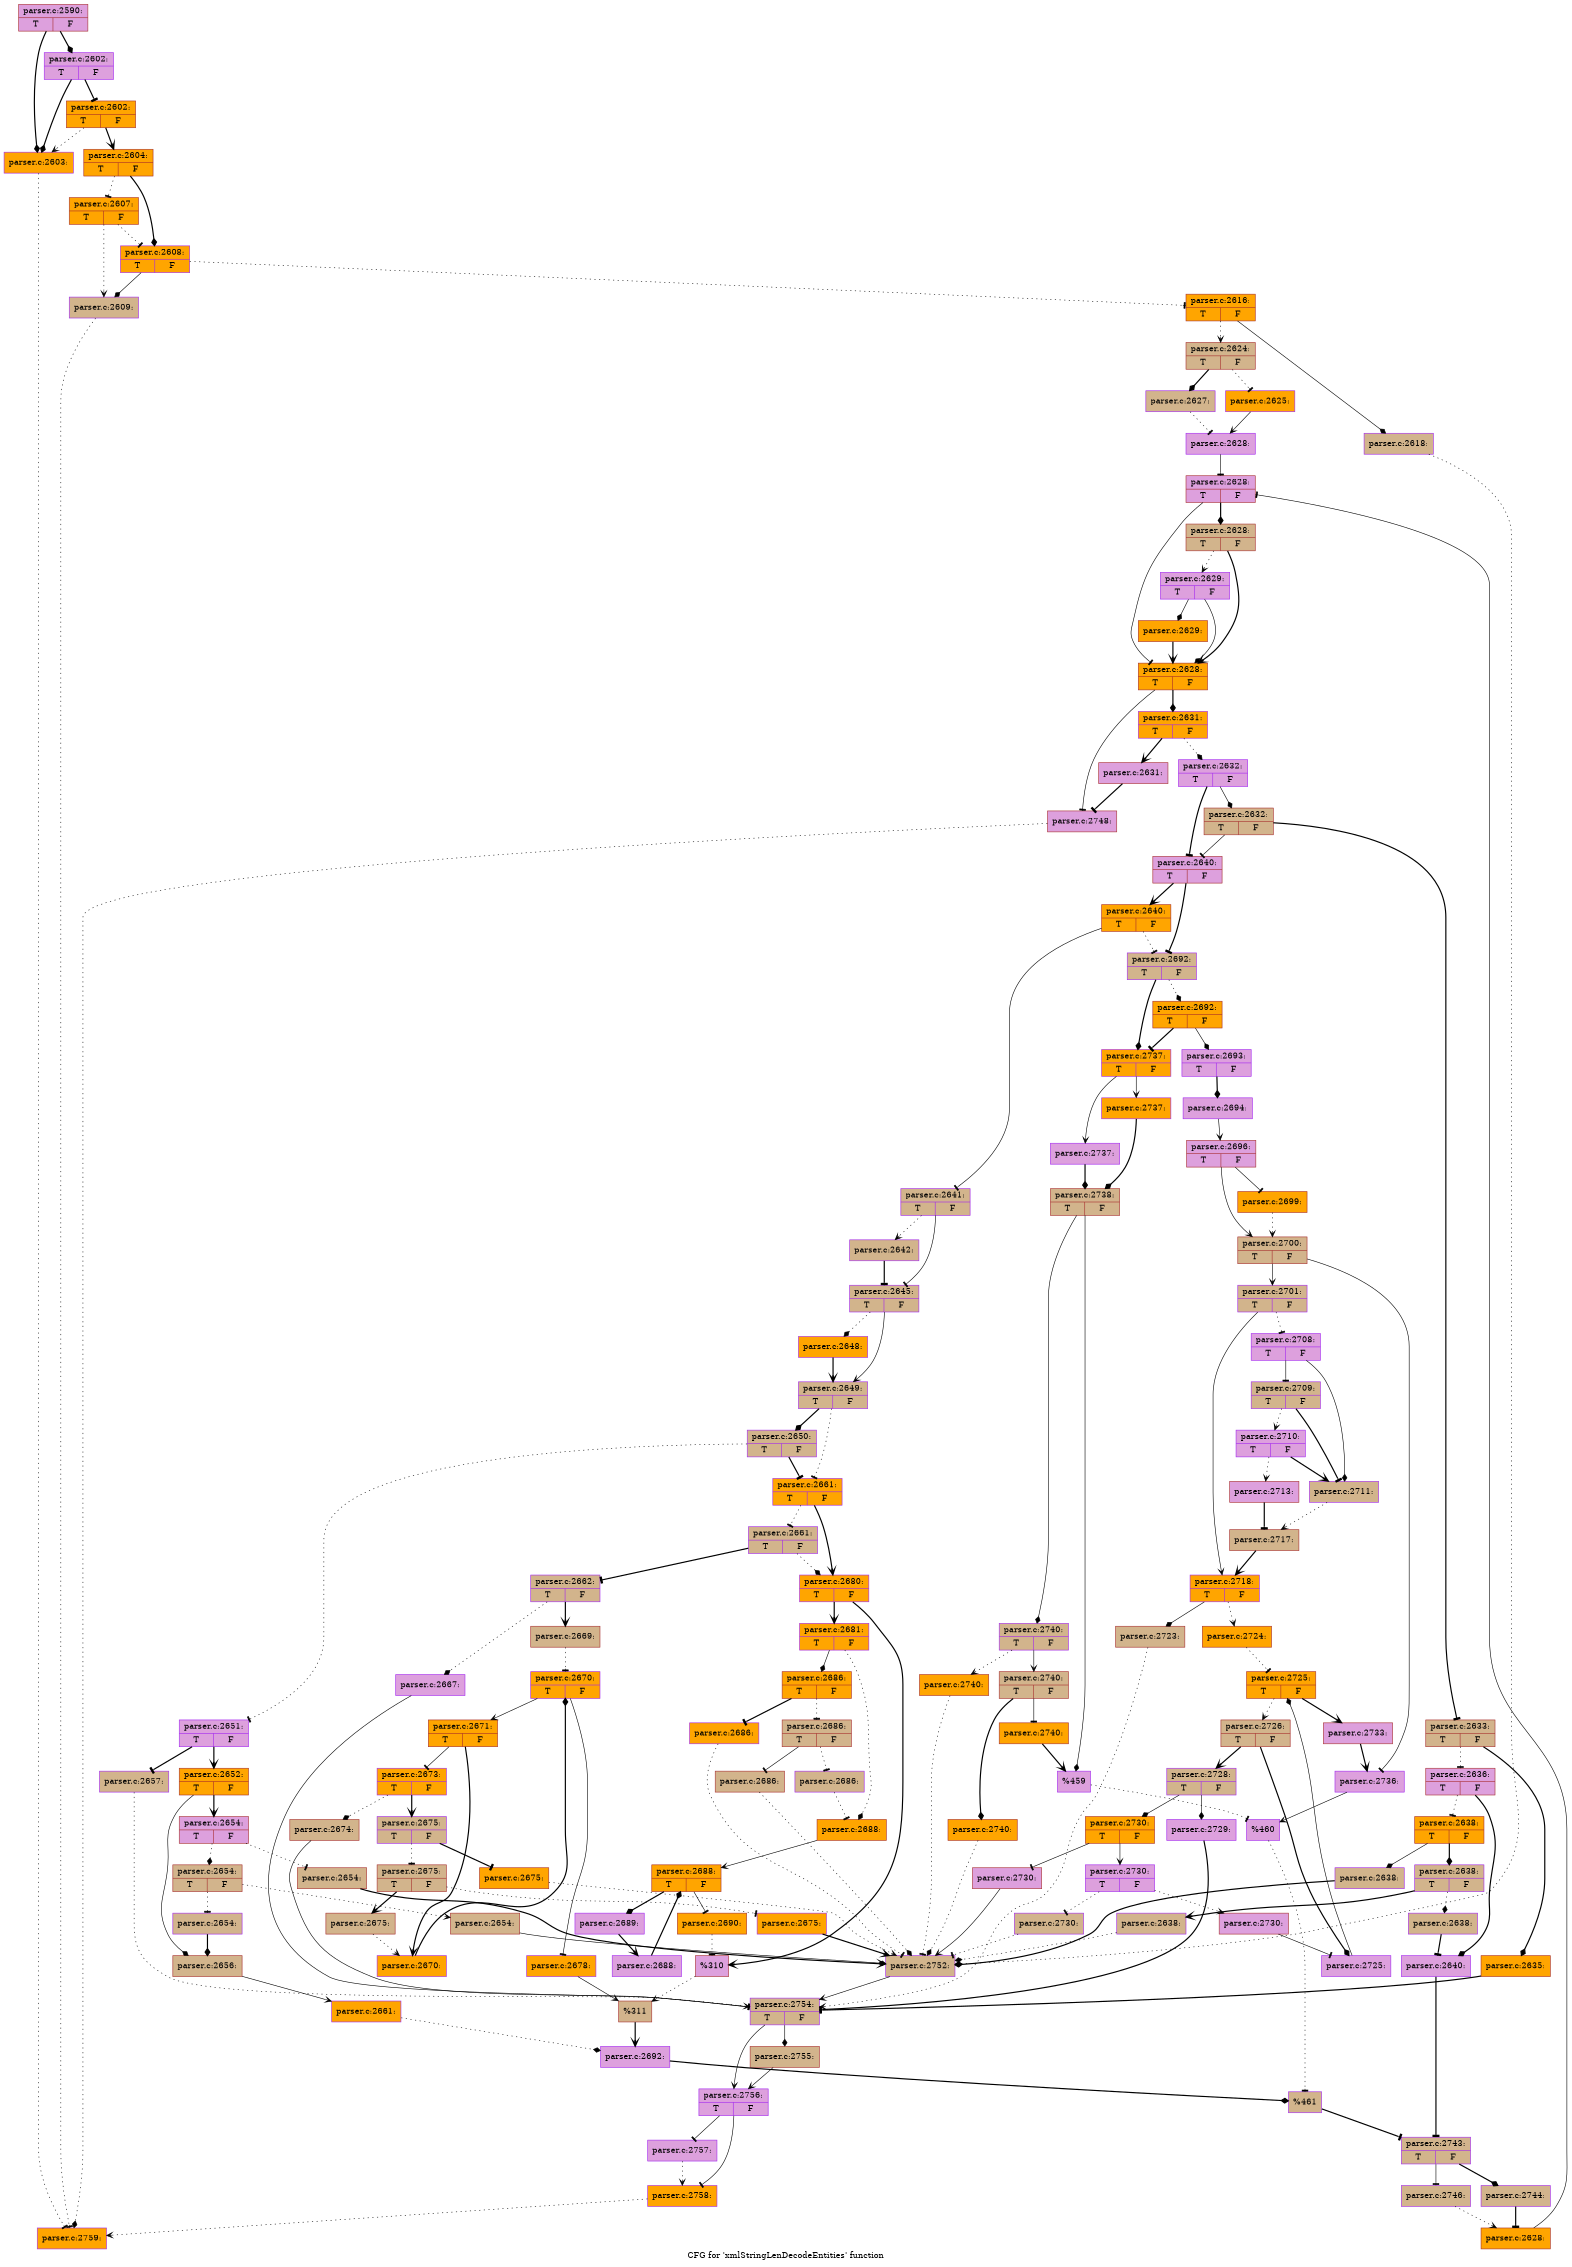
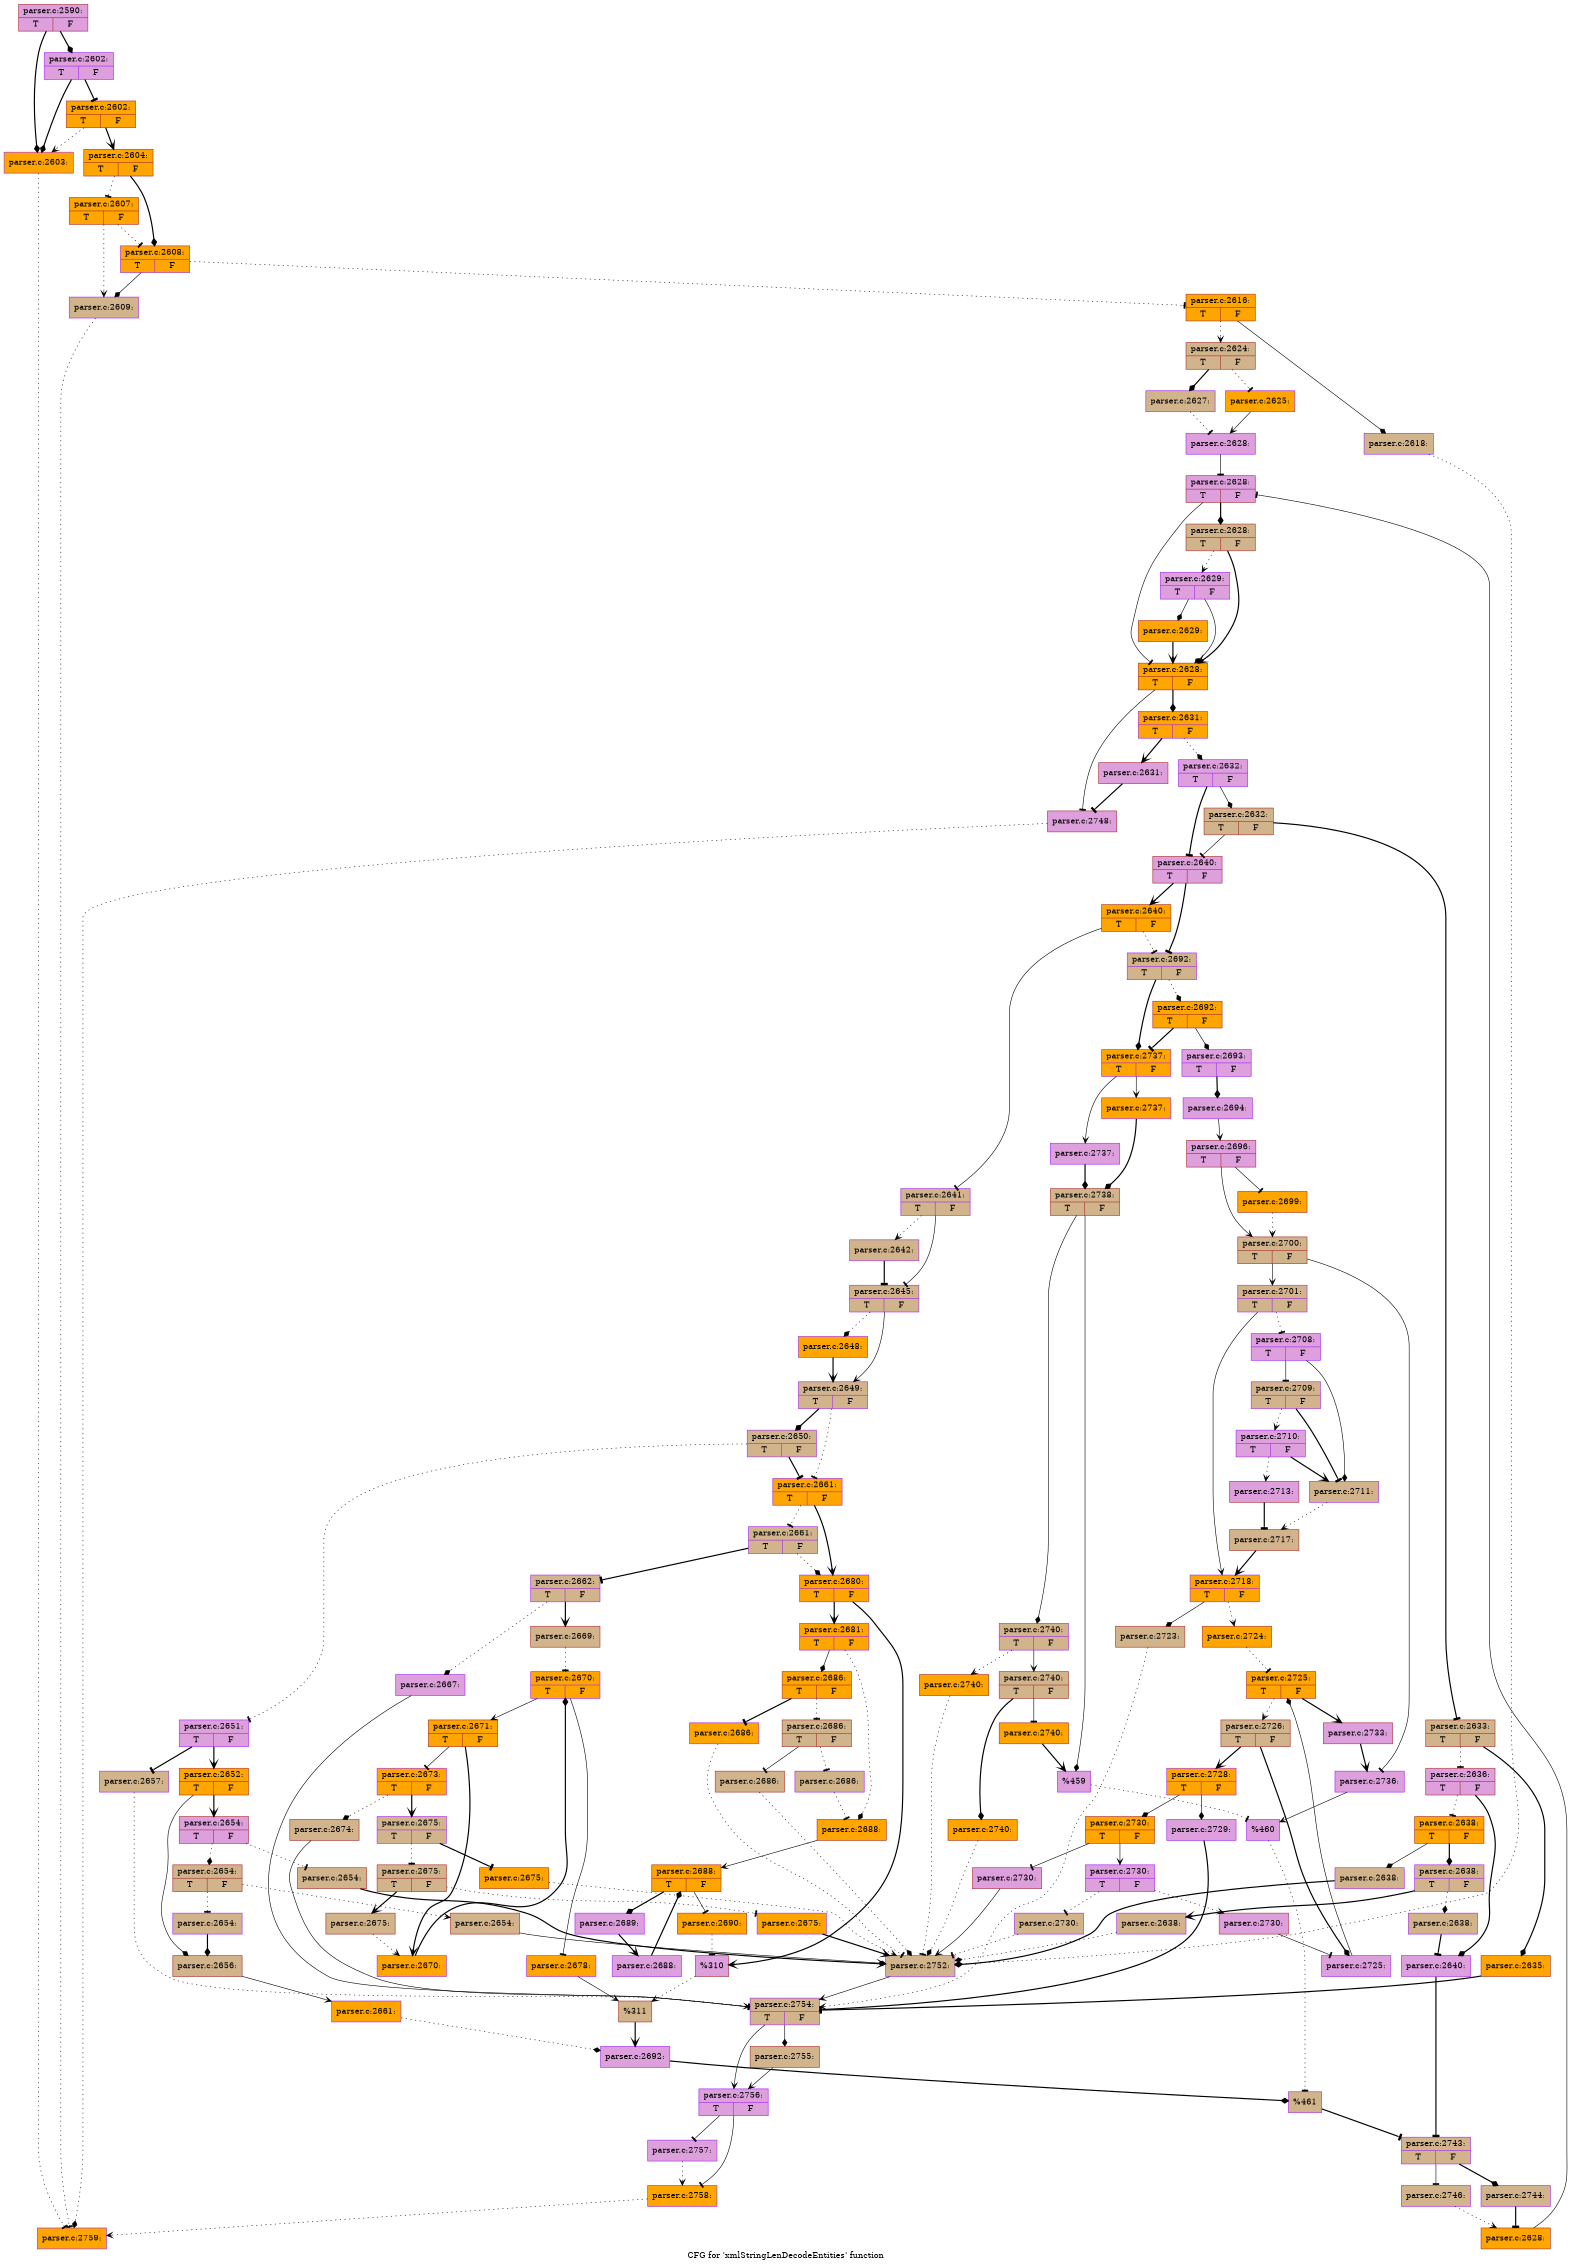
node "parser.c:2728:": fillcolor tan -> orange
